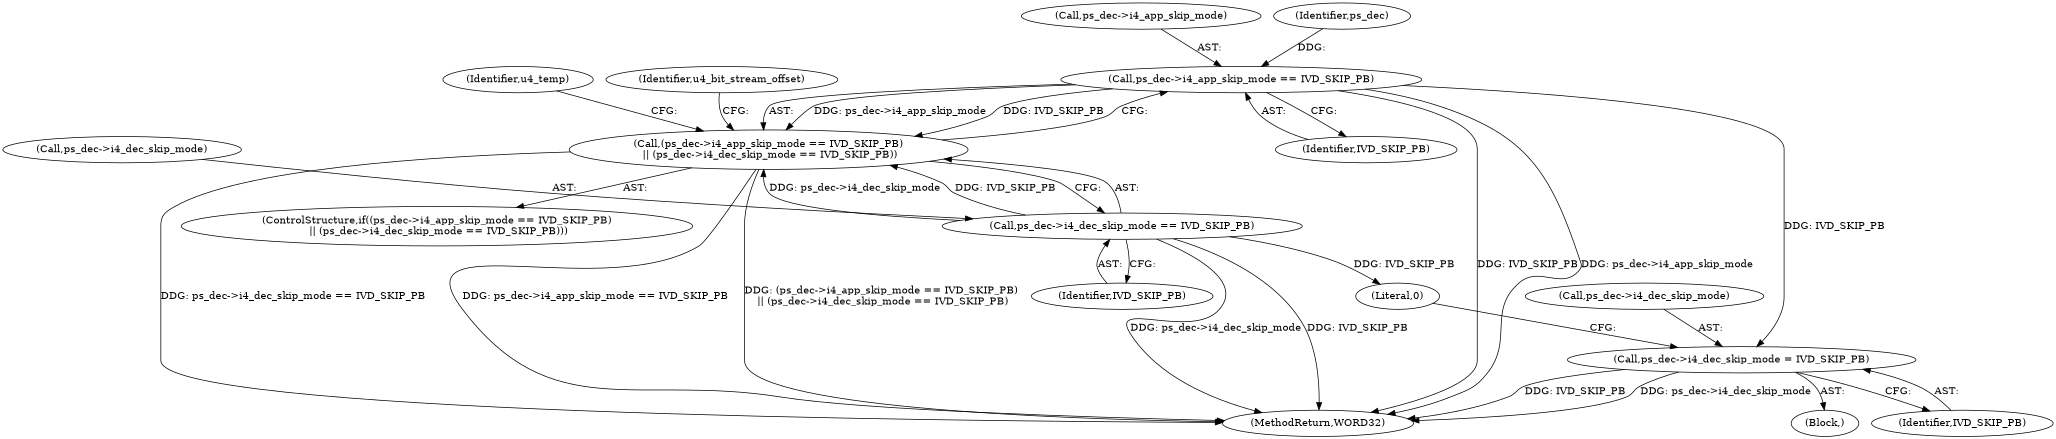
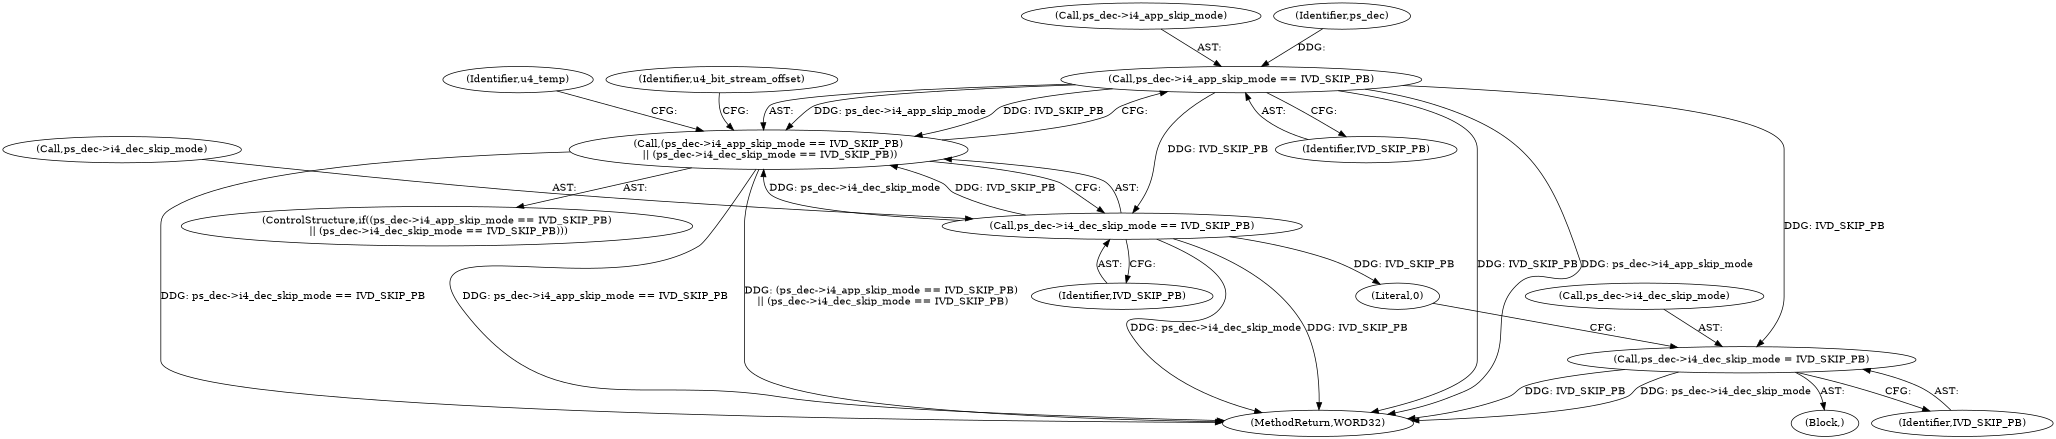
edge "(Call,ps_dec->i4_app_skip_mode == IVD_SKIP_PB)" -> "(Call,ps_dec->i4_dec_skip_mode == IVD_SKIP_PB)": added, label "DDG: IVD_SKIP_PB"
